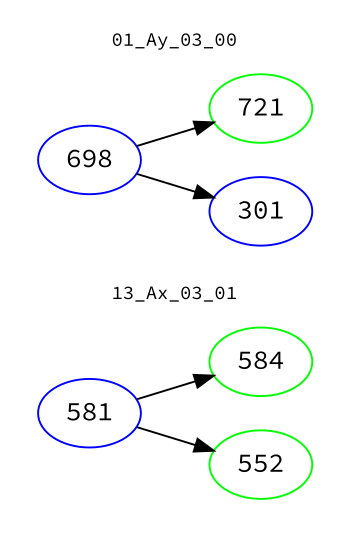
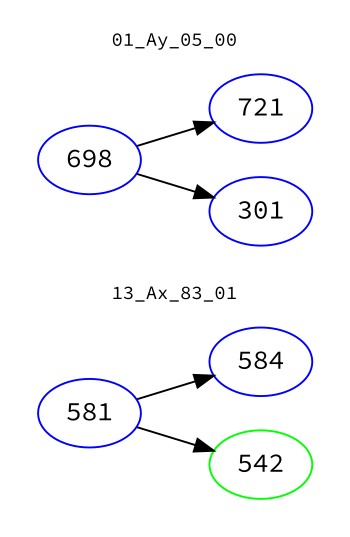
cluster "01_Ay_03_00": label "01_Ay_03_00" -> "01_Ay_05_00"
node "721": color green -> blue
cluster "13_Ax_03_01": label "13_Ax_03_01" -> "13_Ax_83_01"
node "584": color green -> blue
node "552": label "552" -> "542"
